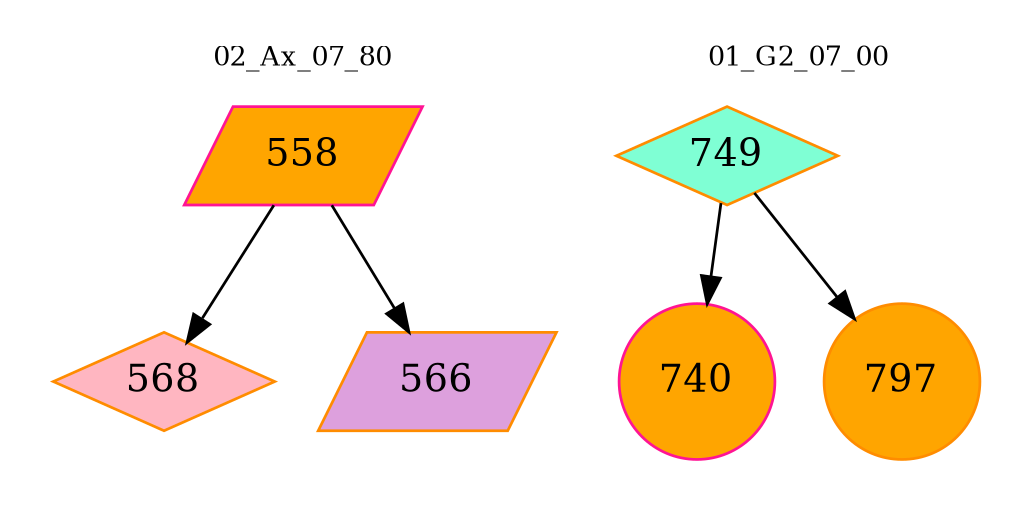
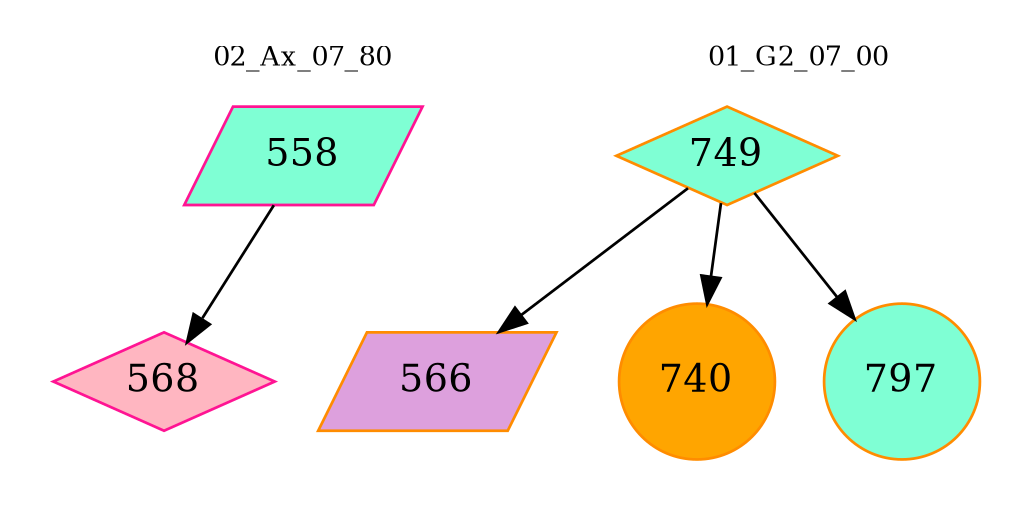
node "558": fillcolor orange -> aquamarine
edge "558" -> "566": now "749" -> "566"
node "568": color darkorange -> deeppink
node "740": color deeppink -> darkorange
node "797": fillcolor orange -> aquamarine
